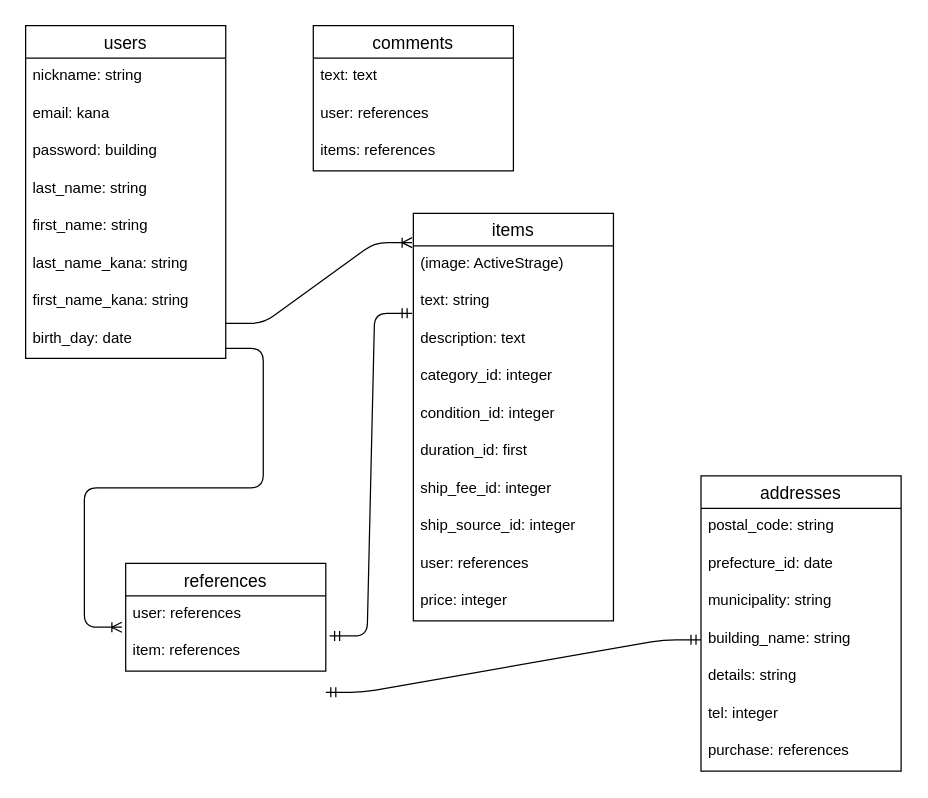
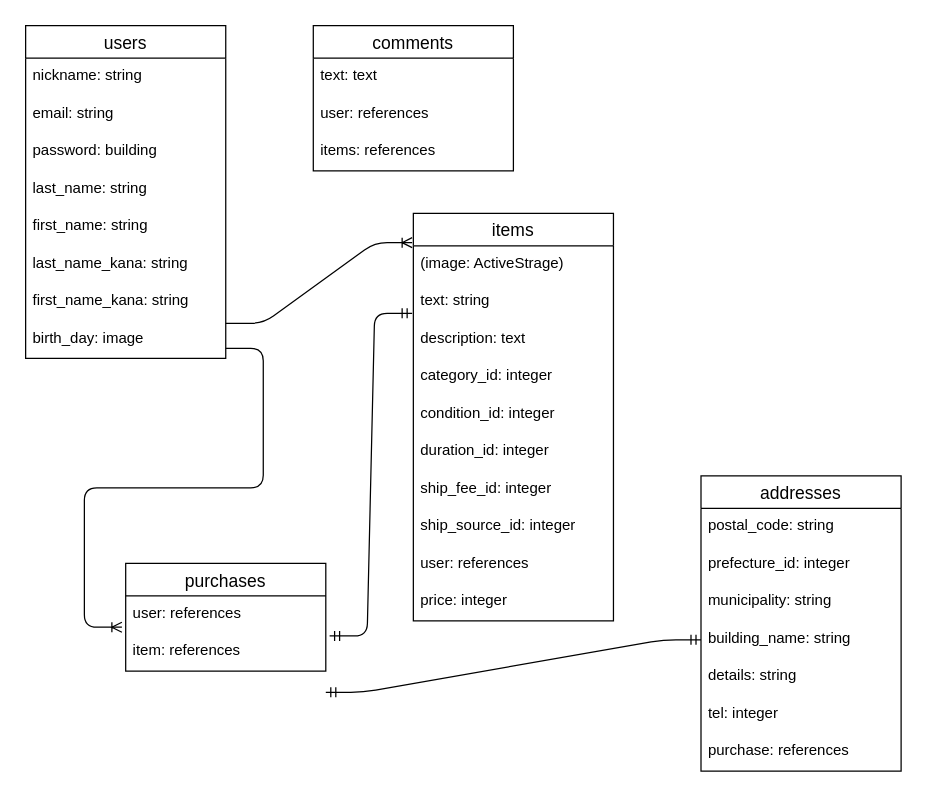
node "email: kana": label "email: kana" -> "email: string"
node "birth_day: date": label "birth_day: date" -> "birth_day: image"
node "duration_id: first": label "duration_id: first" -> "duration_id: integer"
node "prefecture_id: date": label "prefecture_id: date" -> "prefecture_id: integer"
node "references": label "references" -> "purchases"
